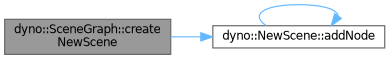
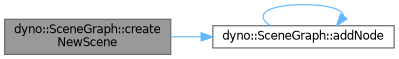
node "dyno::NewScene::addNode": label "dyno::NewScene::addNode" -> "dyno::SceneGraph::addNode"
